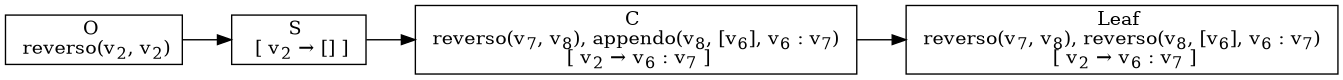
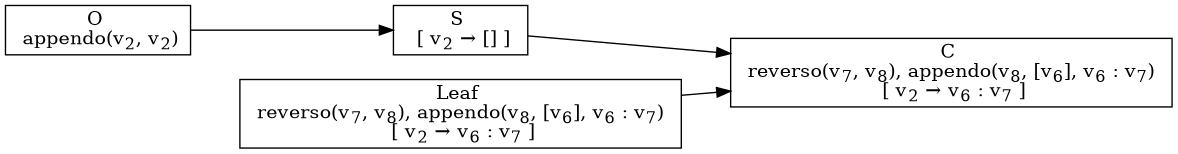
node "Leaf": text "), reverso(v" -> "), appendo(v"
edge "C" -> "Leaf": reversed
node "O": text "reverso(v" -> "appendo(v"
